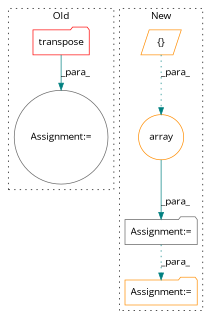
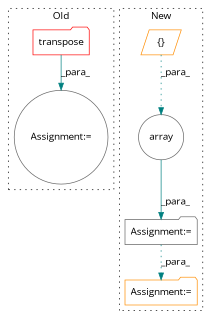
node "array": color darkorange -> gray40
